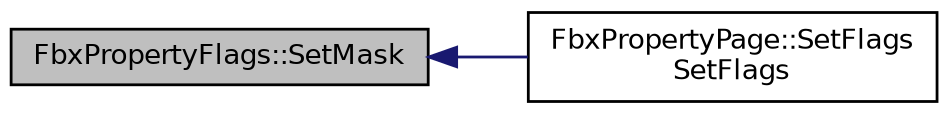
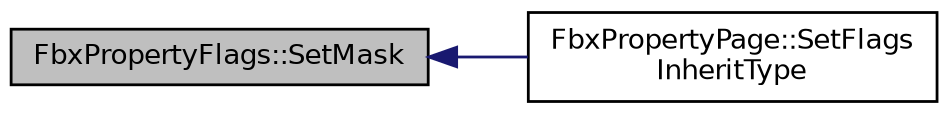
node "FbxPropertyPage::SetFlags SetFlags": label "FbxPropertyPage::SetFlags SetFlags" -> "FbxPropertyPage::SetFlags InheritType"
